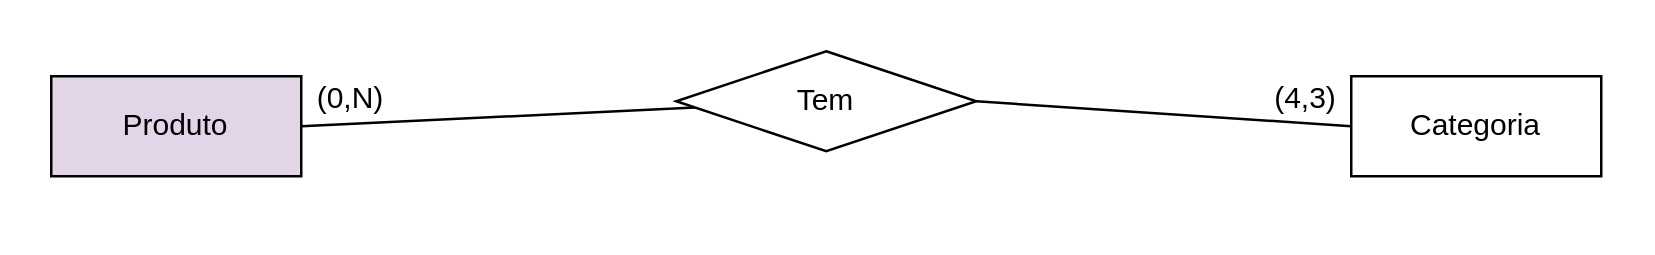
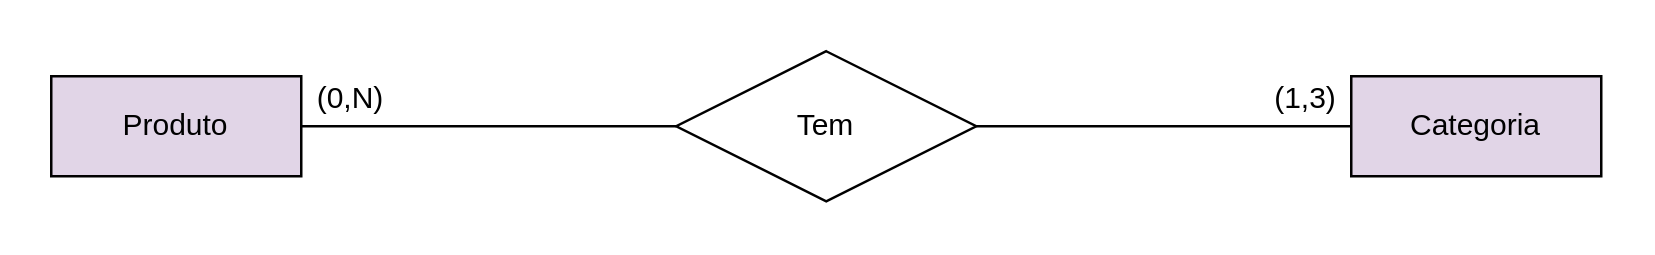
node "(4,3)": label "(4,3)" -> "(1,3)"
node "Tem": size 300x100 -> 300x150
node "Categoria": fillcolor #ffffff -> #e1d5e7
